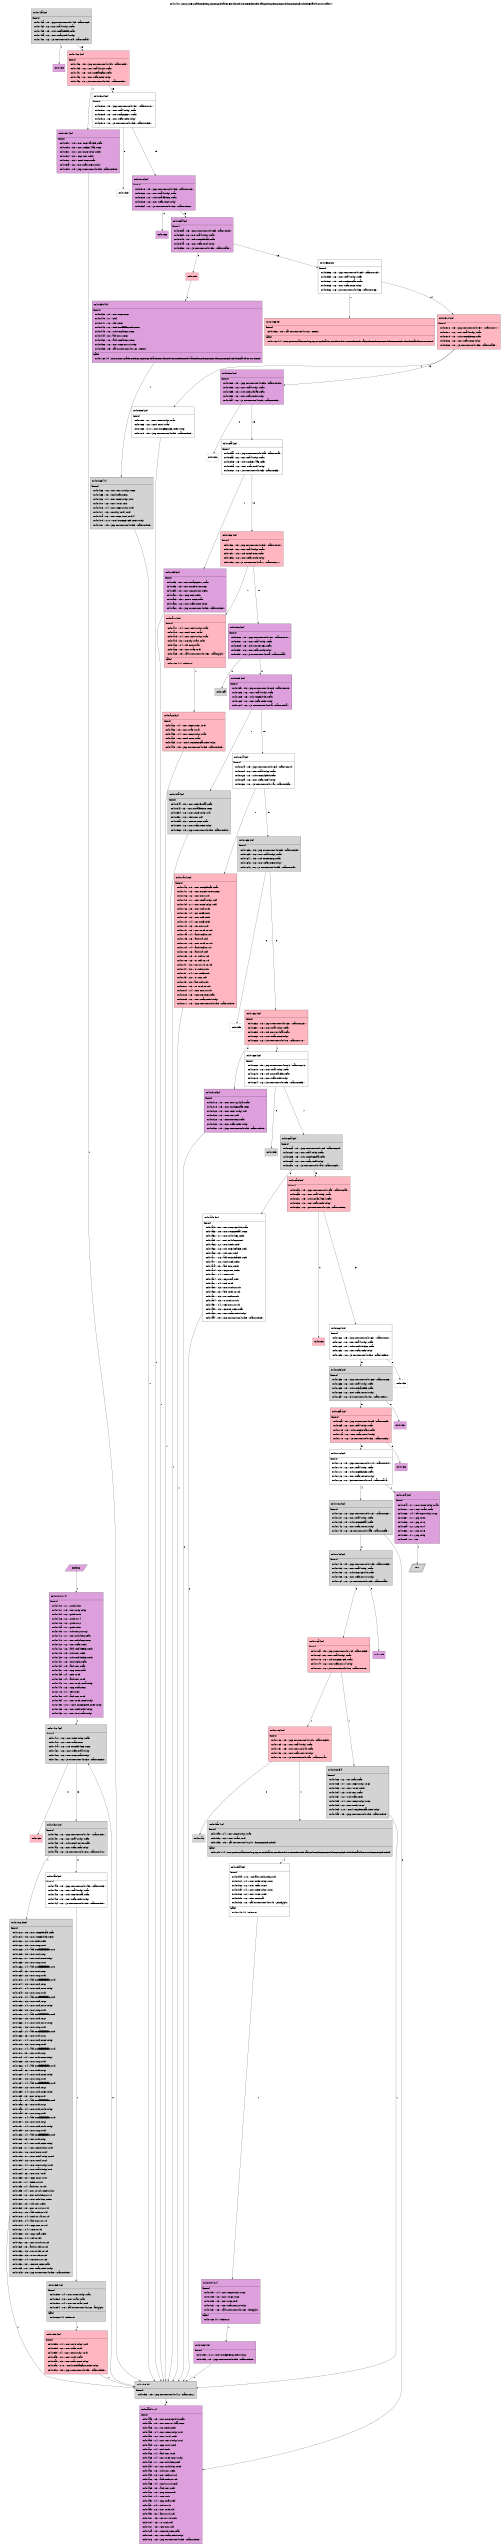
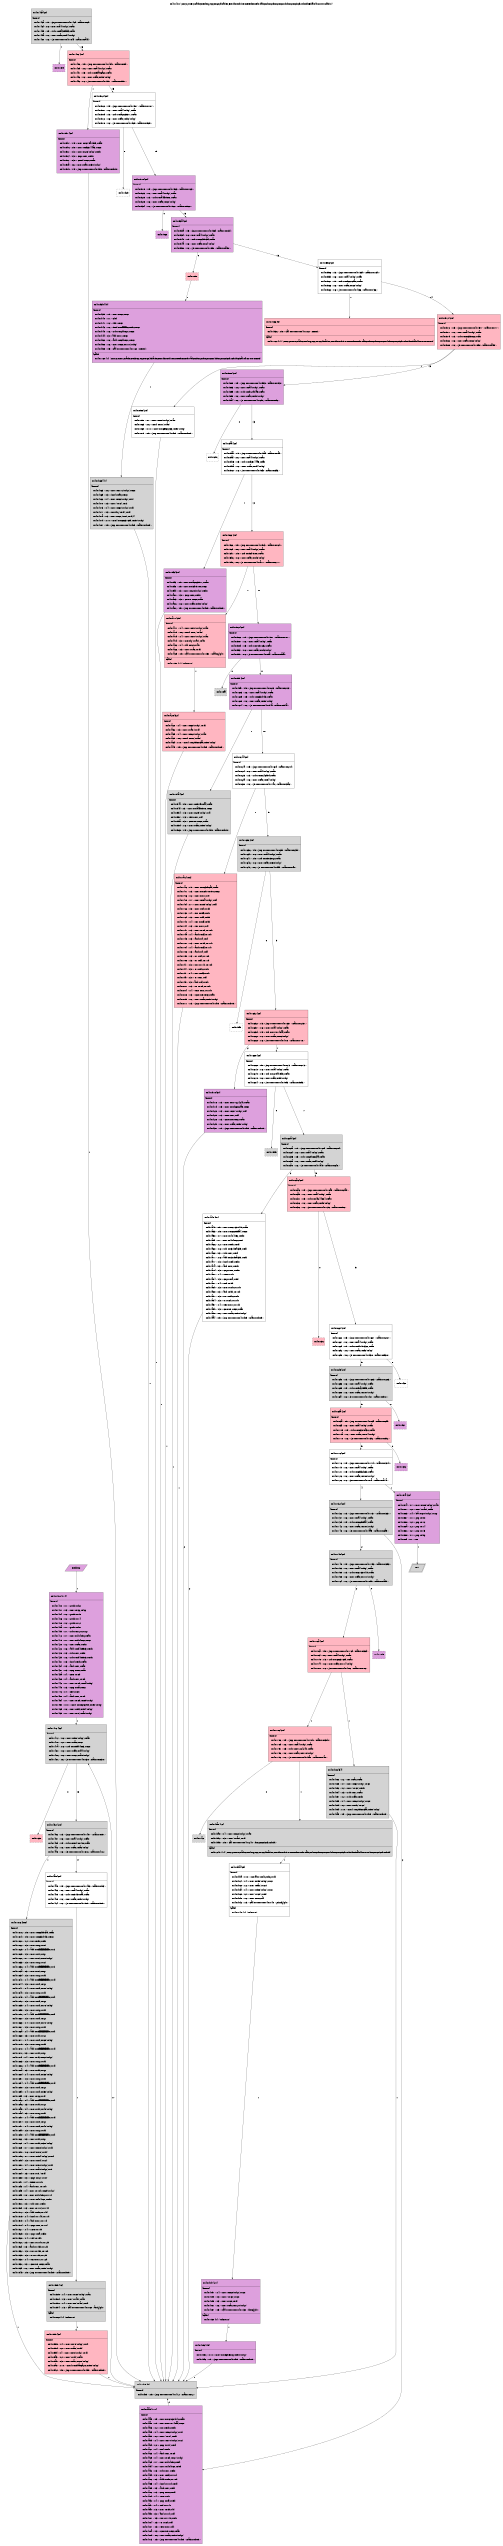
edge "0x401f09 [5]" -> "0x401aa9 [111]": reversed
